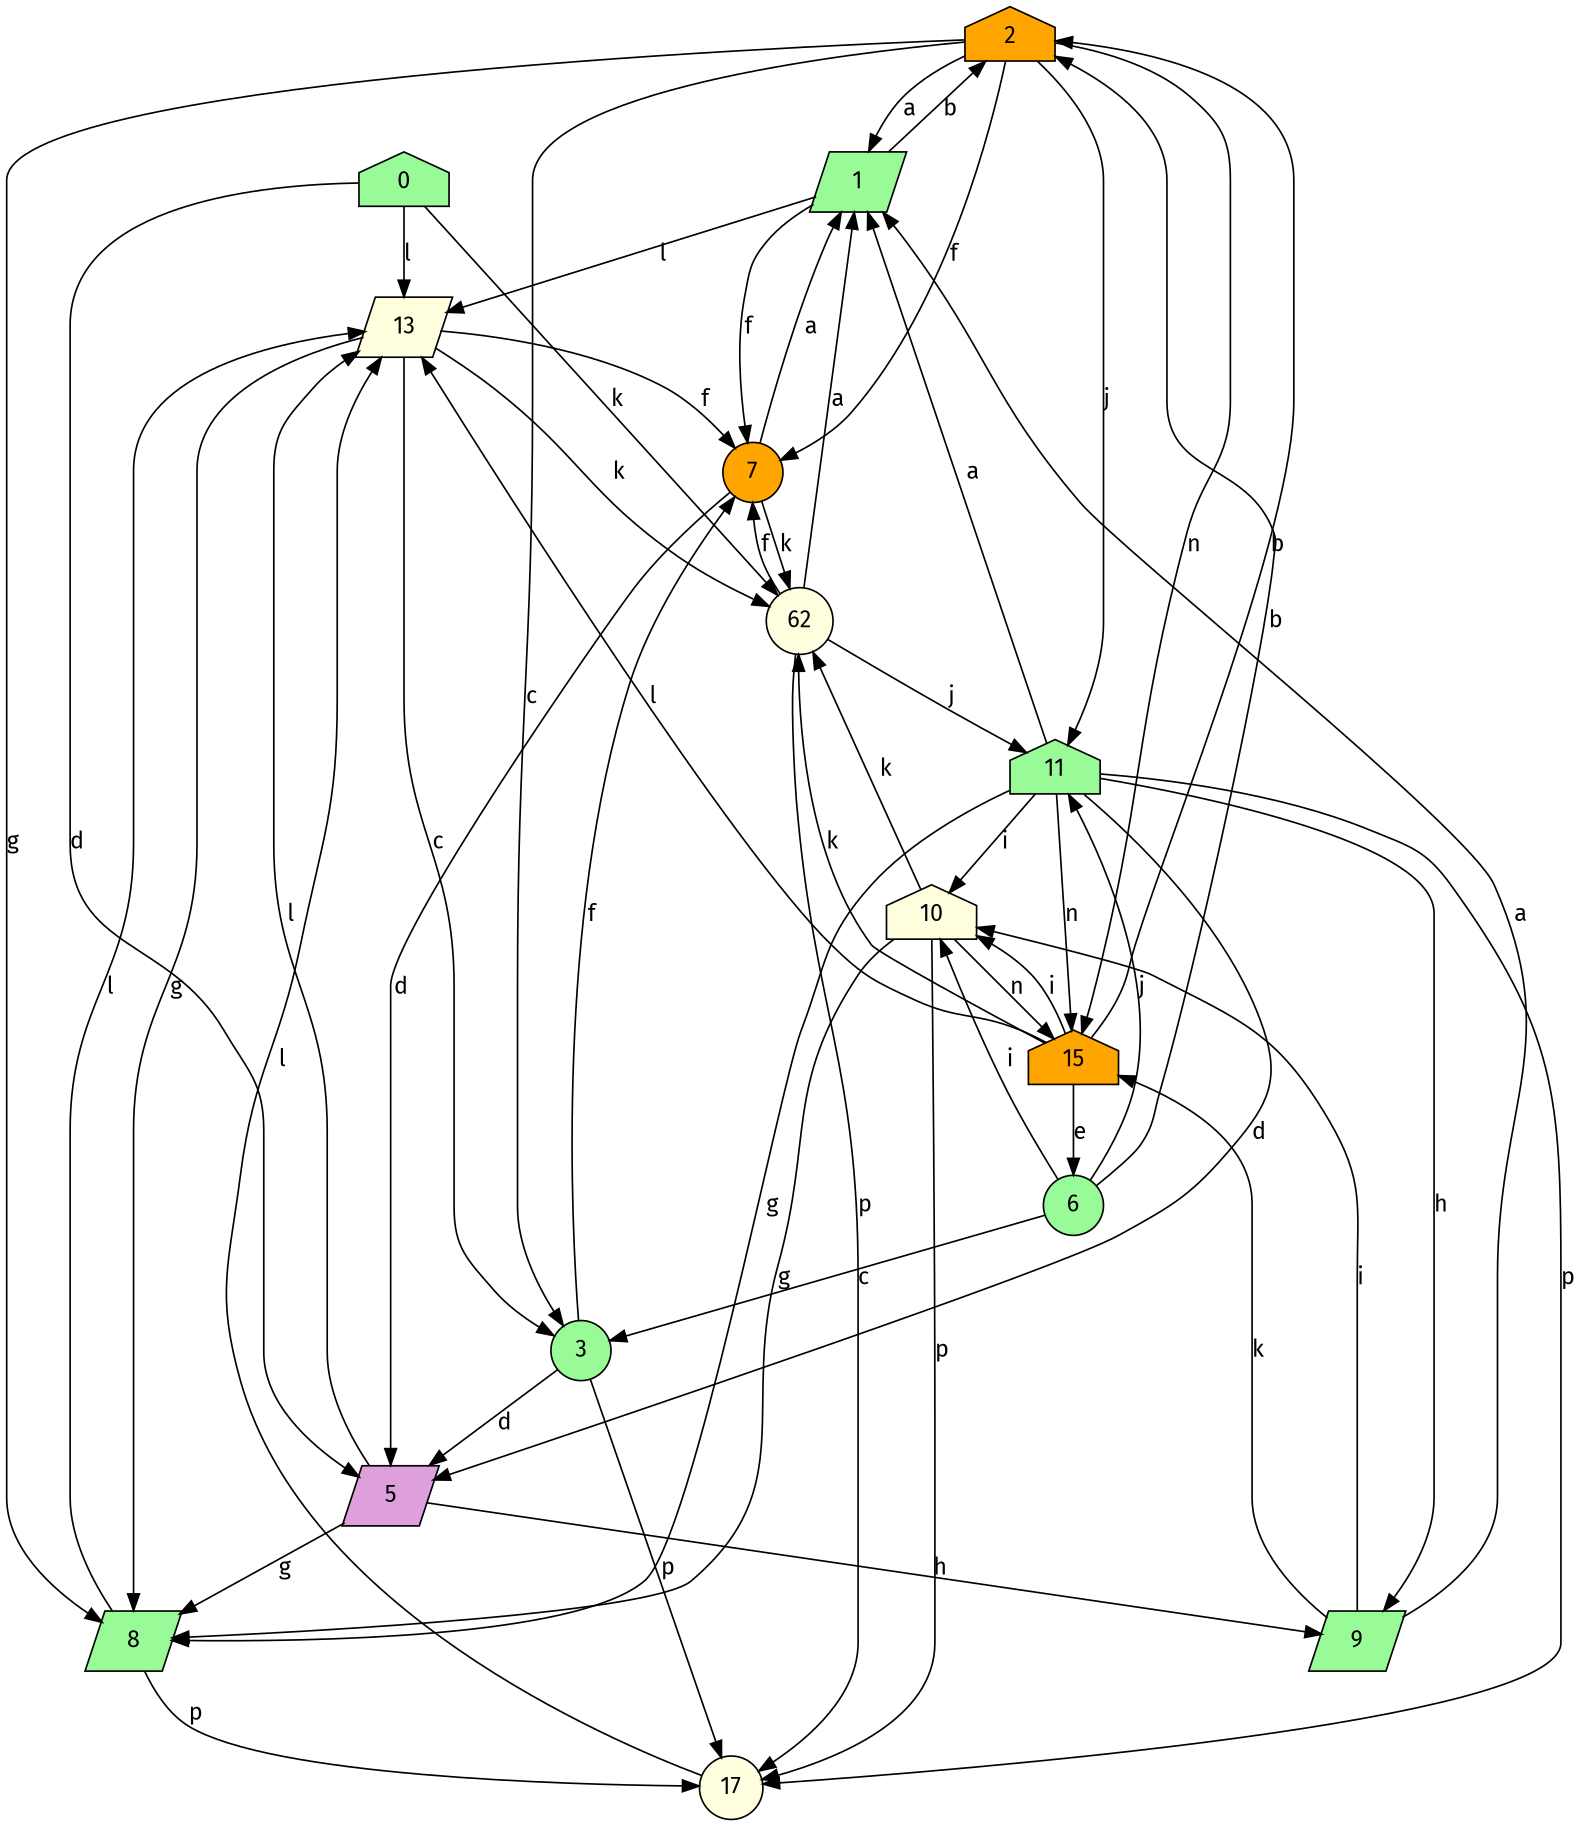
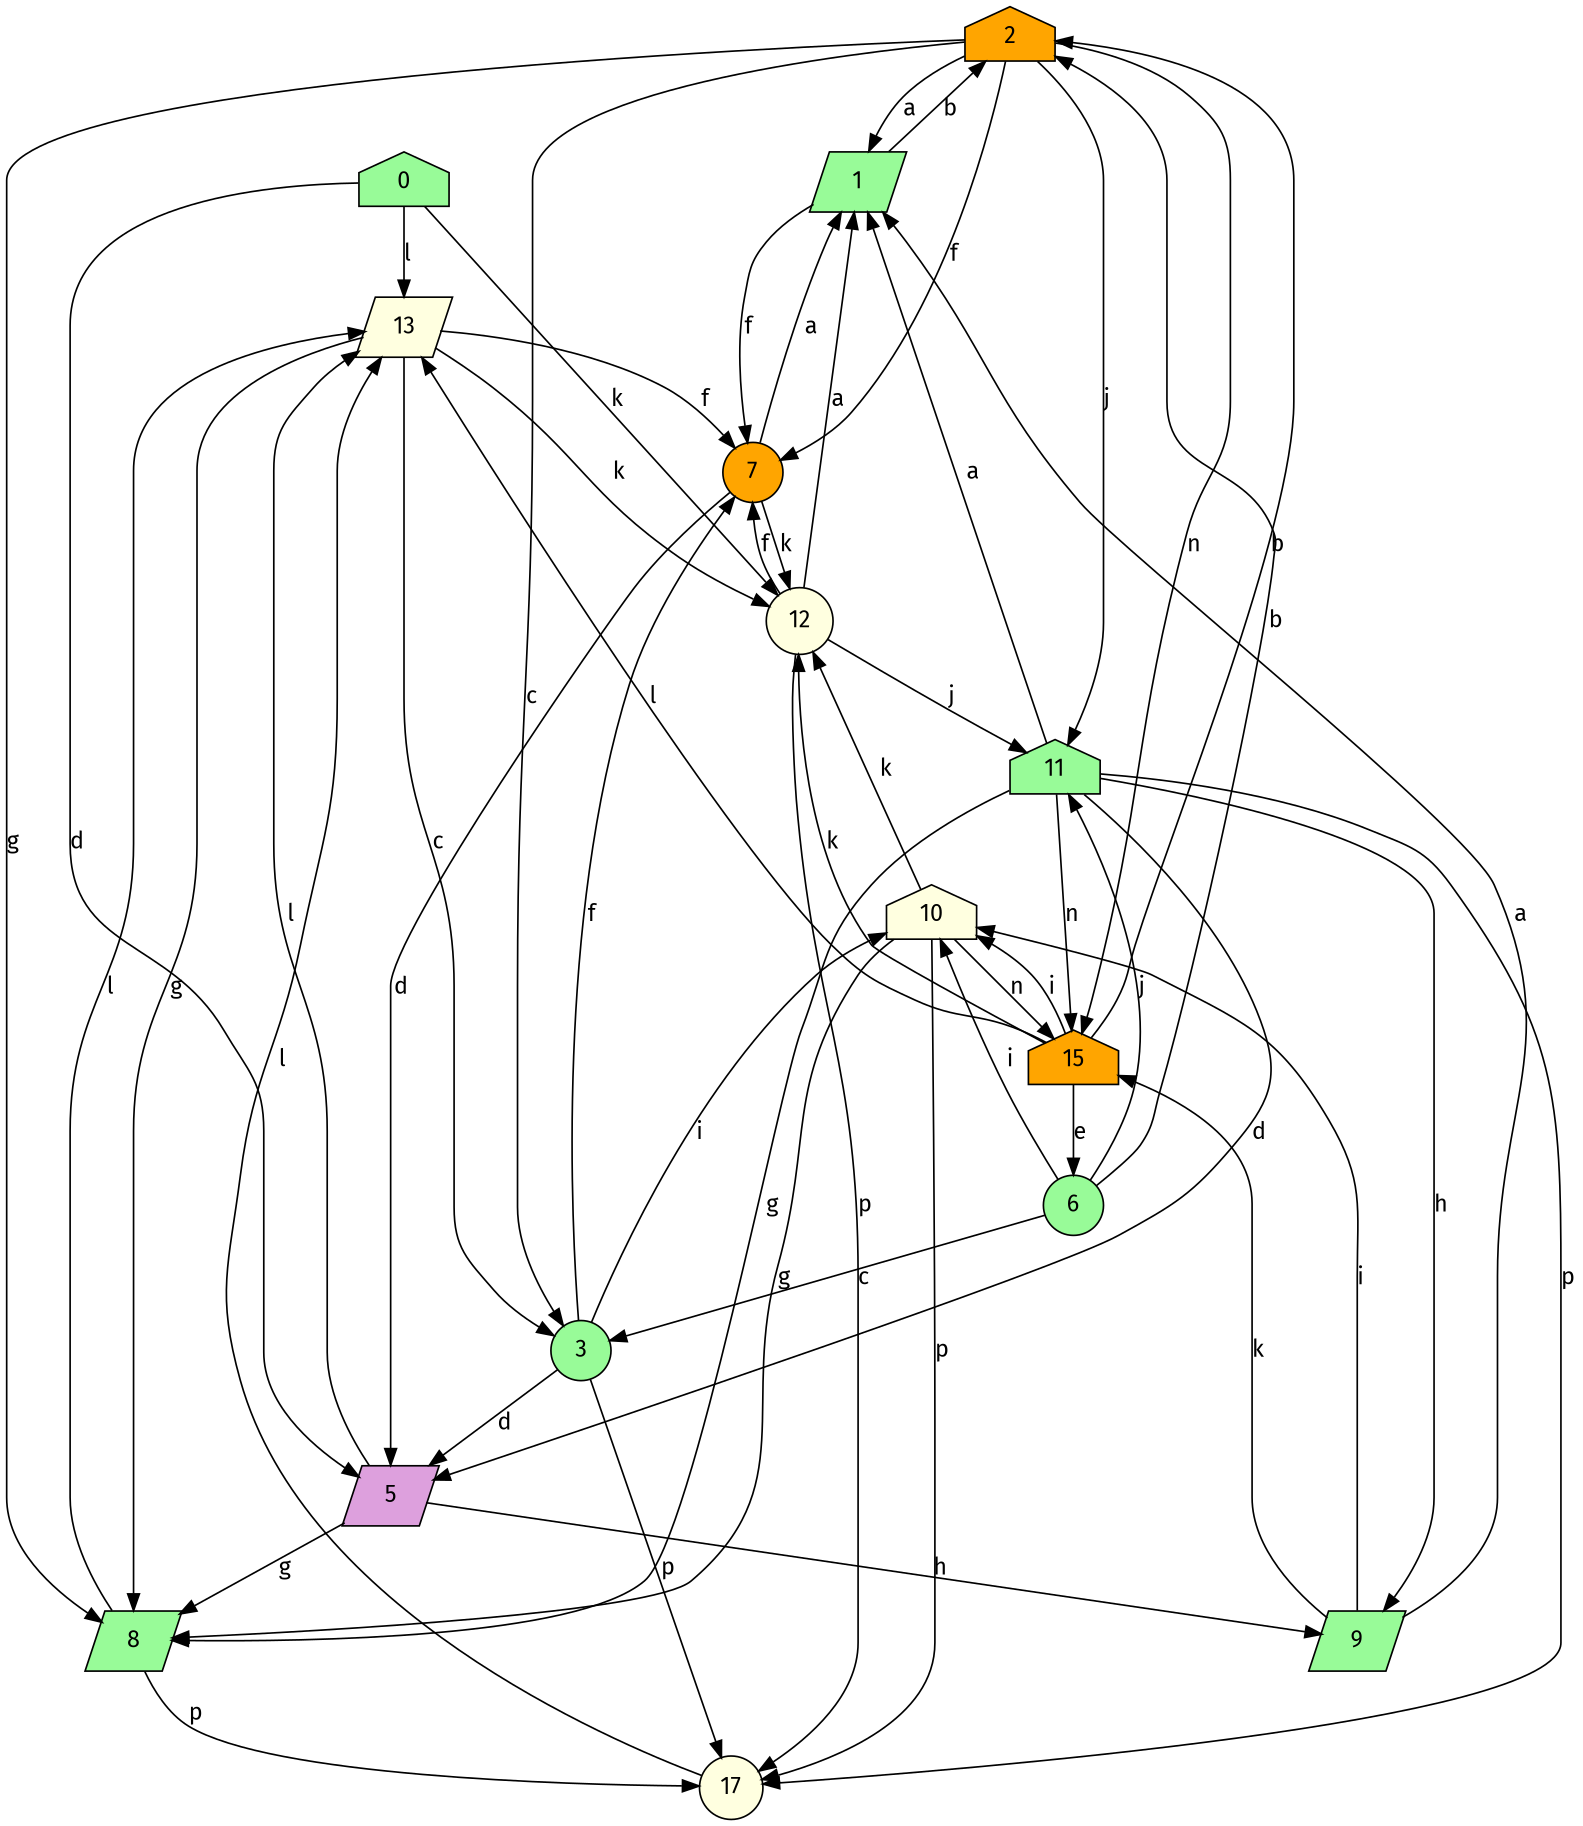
edge "1" -> "13": removed, label "l"
node "62": label "62" -> "12"
edge "11" -> "10": now "3" -> "10"
